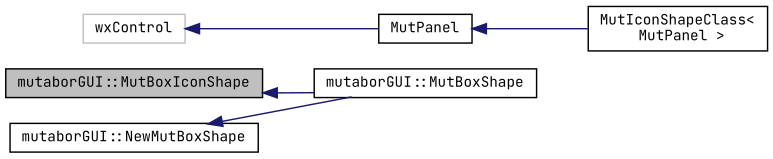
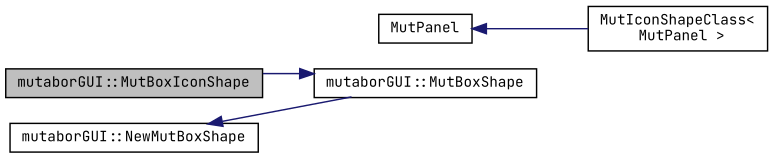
node "wxControl": removed
edge "mutaborGUI::MutBoxShape" -> "mutaborGUI::MutBoxIconShape": reversed
